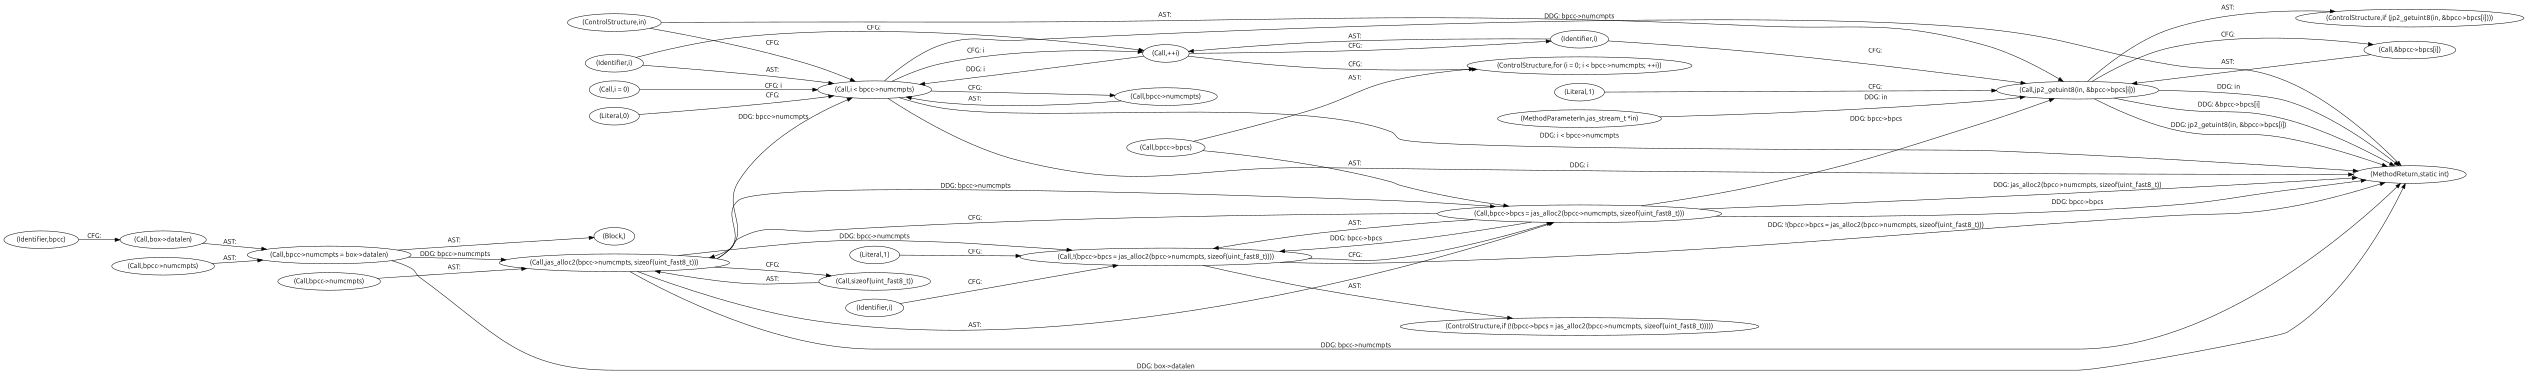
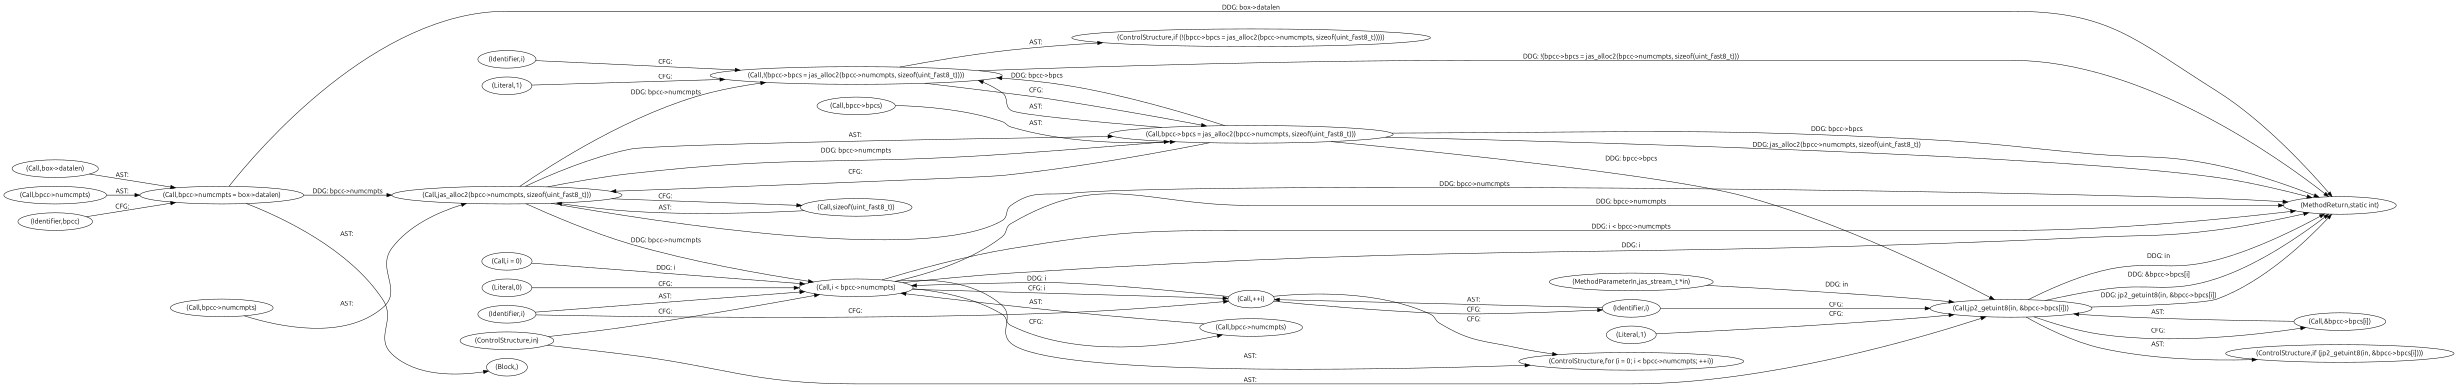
edge "(Call,i = 0)" -> "(Call,i < bpcc->numcmpts)": label "CFG: i" -> "DDG: i"
edge "(Call,bpcc->bpcs)" -> "(ControlStructure,for (i = 0; i < bpcc->numcmpts; ++i))": now "(Call,i < bpcc->numcmpts)" -> "(ControlStructure,for (i = 0; i < bpcc->numcmpts; ++i))"
edge "(Identifier,bpcc)" -> "(Call,box->datalen)": now "(Identifier,bpcc)" -> "(Call,bpcc->numcmpts = box->datalen)"
